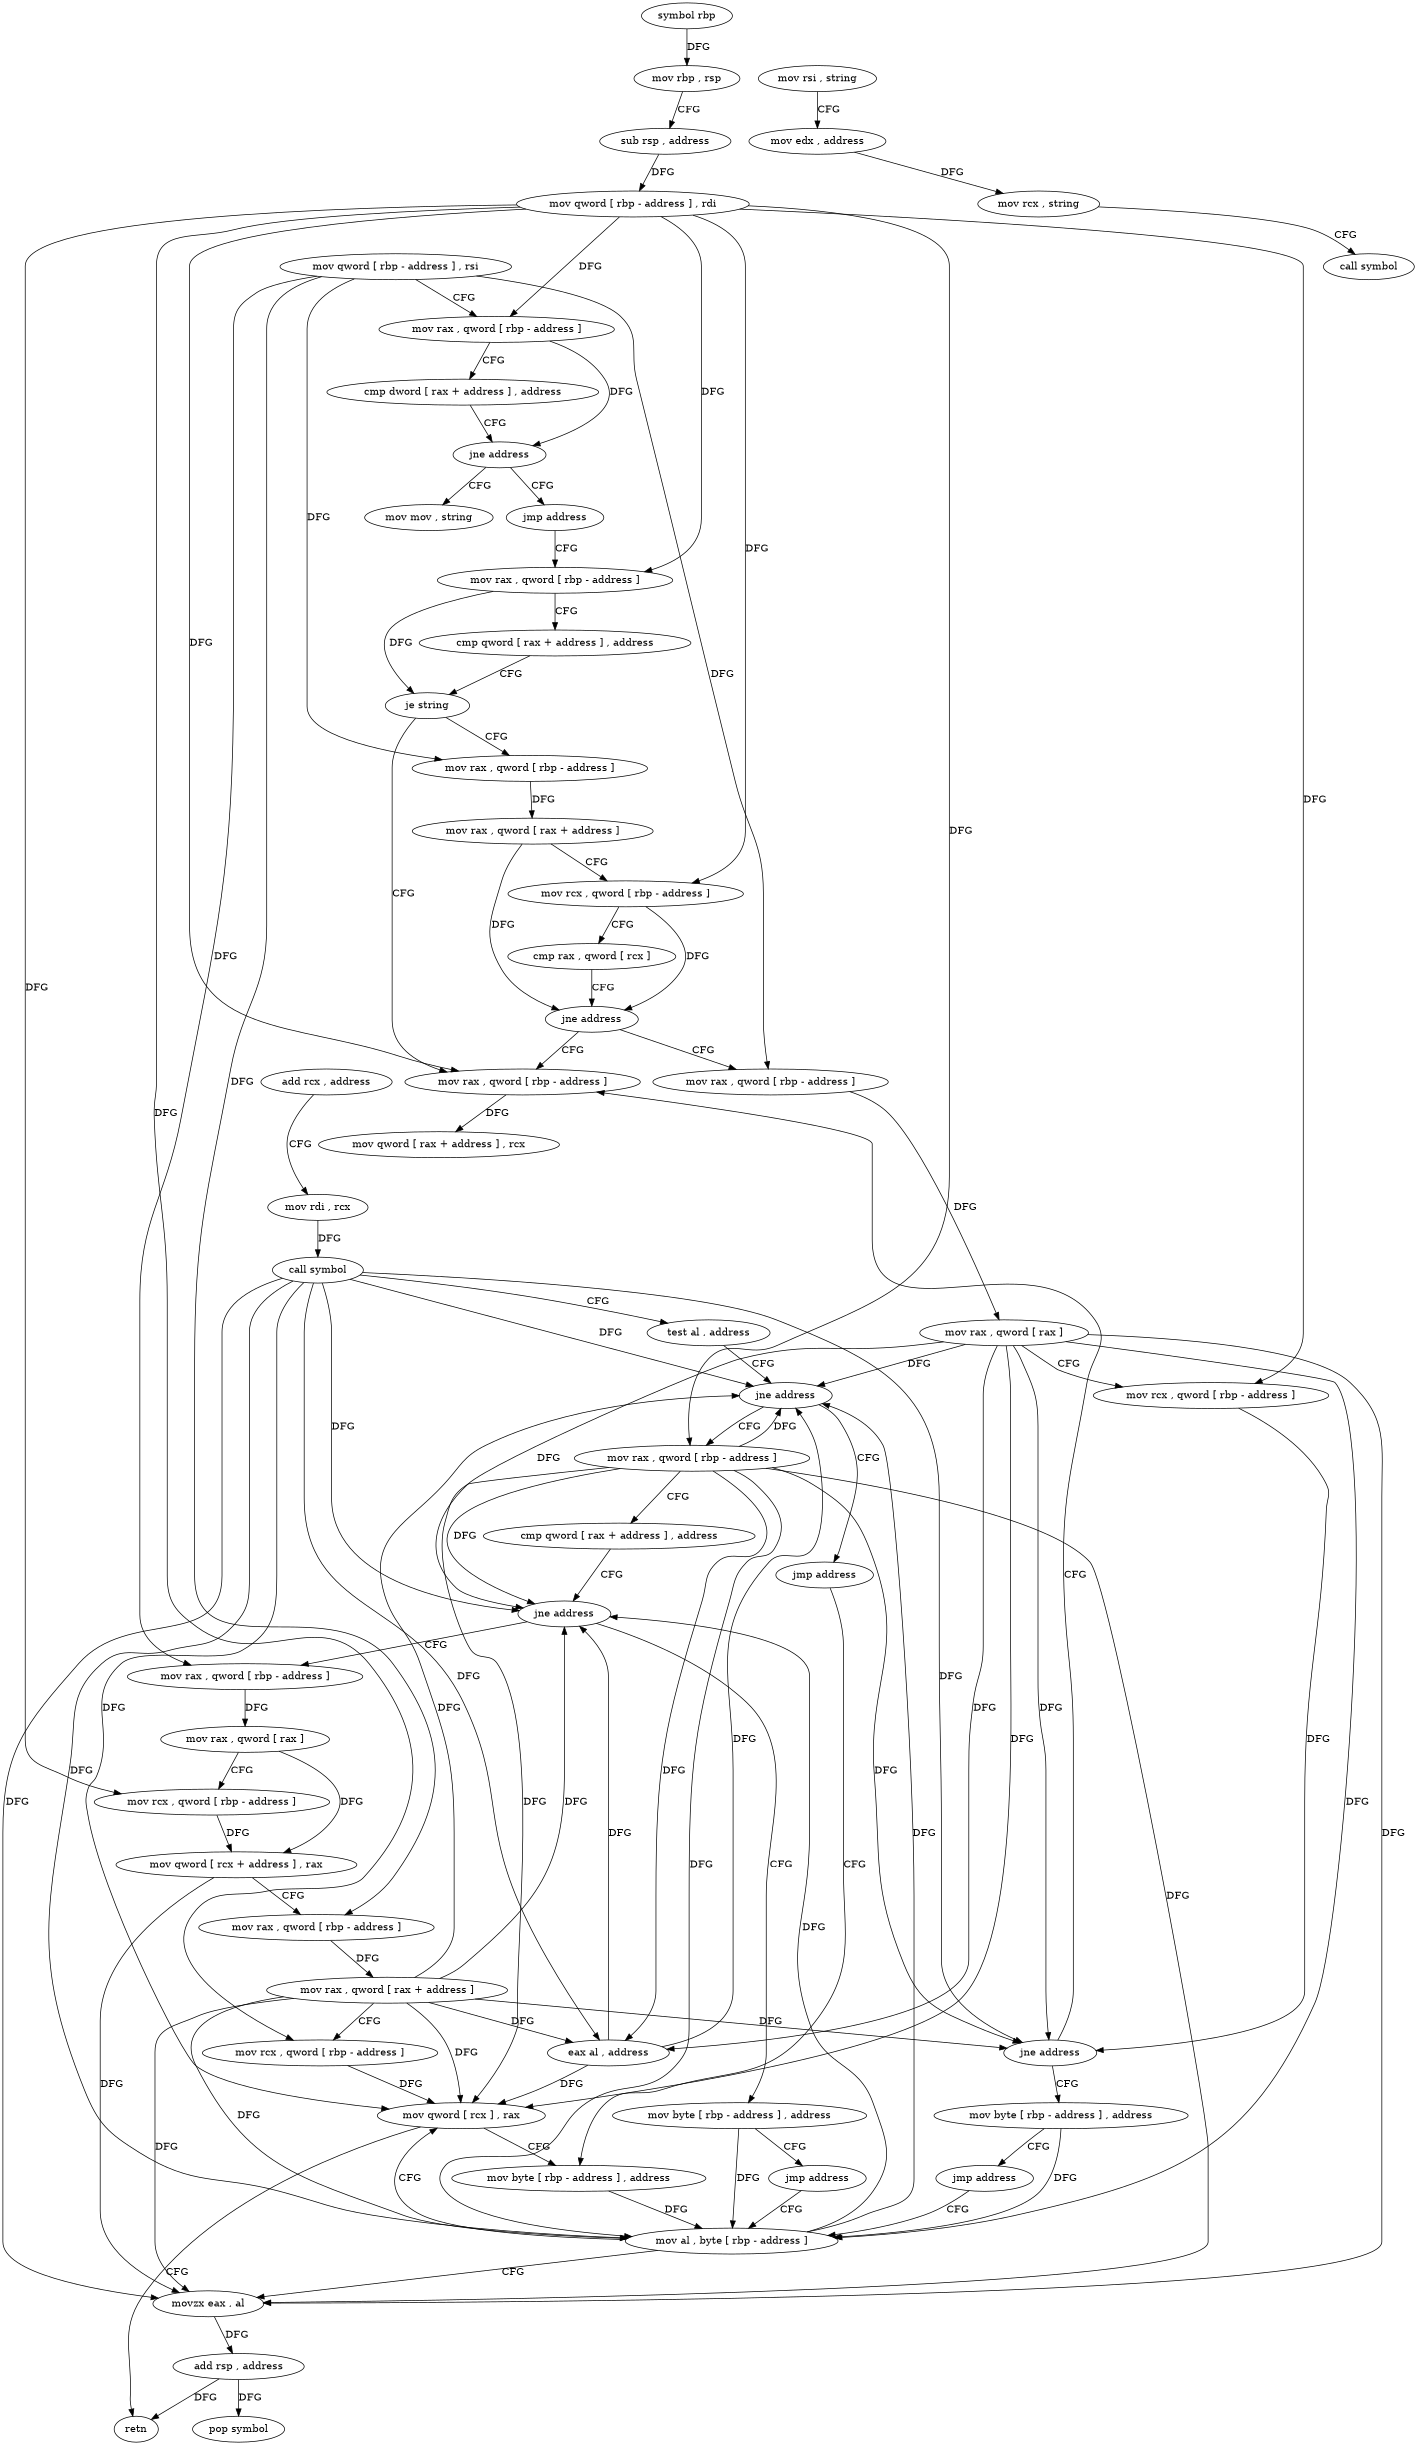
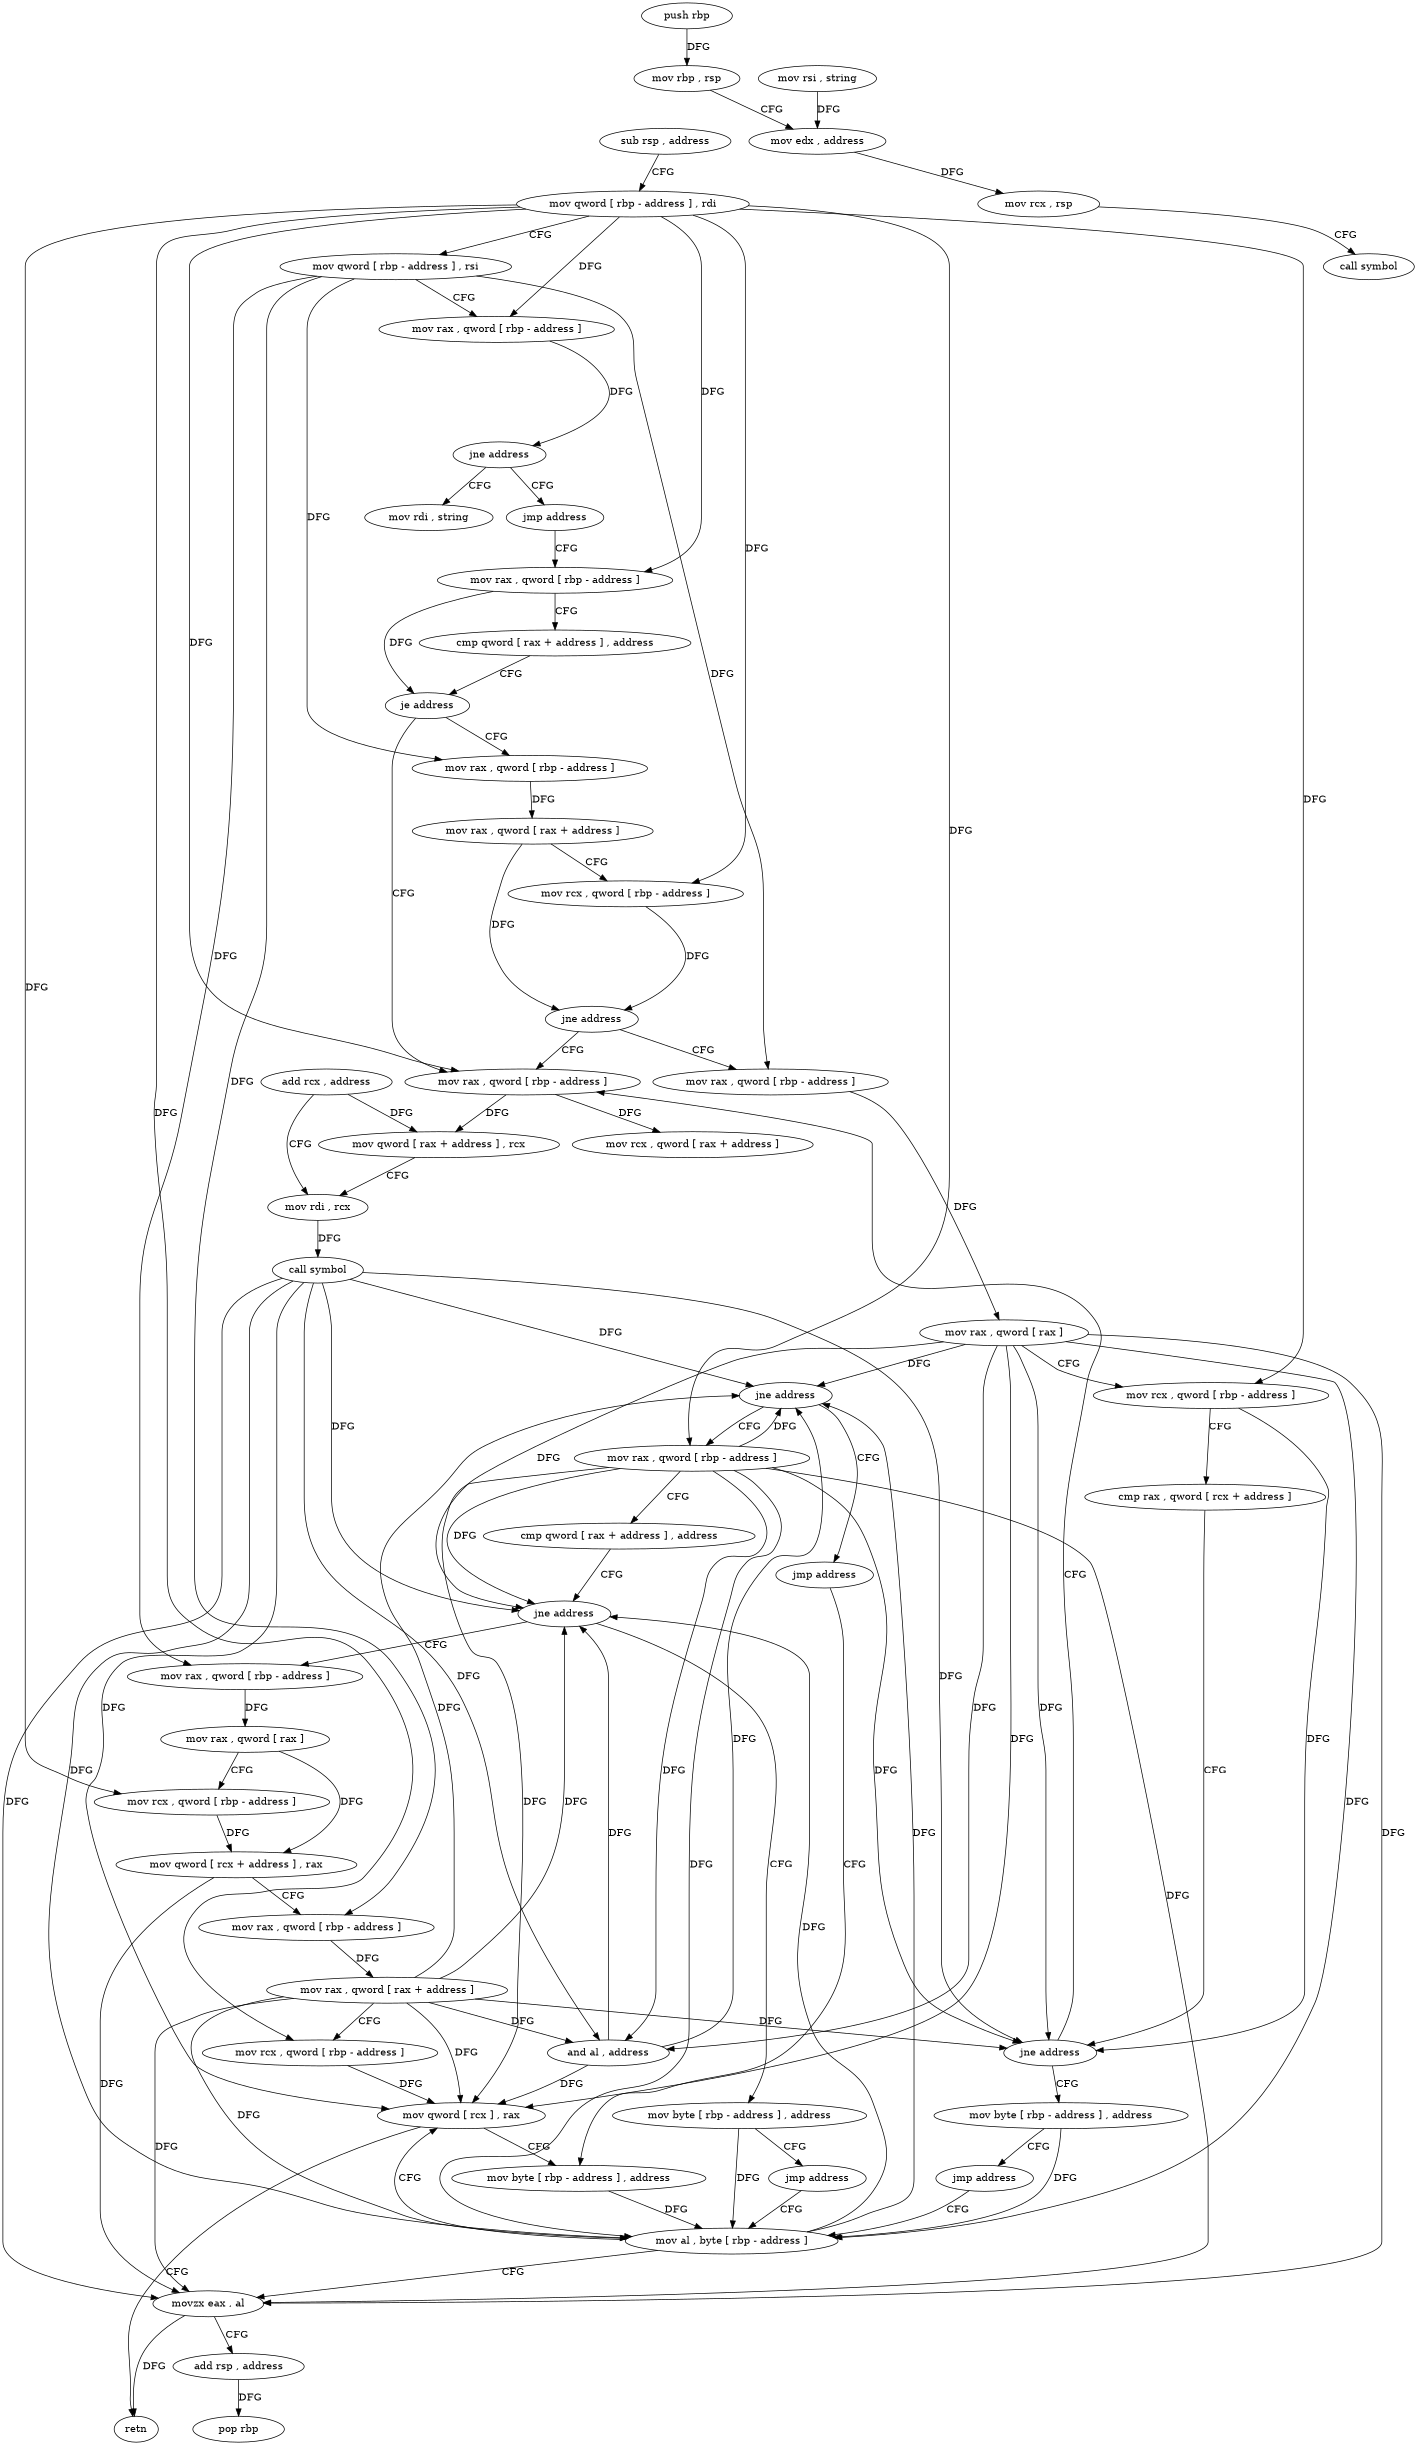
node "symbol rbp": label "symbol rbp" -> "push rbp"
edge "mov rbp , rsp" -> "sub rsp , address": now "mov rbp , rsp" -> "mov edx , address"
edge "mov rsi , string" -> "mov edx , address": label "CFG" -> "DFG"
edge "sub rsp , address" -> "mov qword [ rbp - address ] , rdi": label "DFG" -> "CFG"
node "mov rcx , string": label "mov rcx , string" -> "mov rcx , rsp"
edge "mov qword [ rbp - address ] , rdi" -> "mov qword [ rbp - address ] , rsi": added, label "CFG"
node "cmp dword [ rax + address ] , address": removed
node "mov mov , string": label "mov mov , string" -> "mov rdi , string"
node "je string": label "je string" -> "je address"
node "cmp rax , qword [ rcx ]": removed
edge "add rcx , address" -> "mov qword [ rax + address ] , rcx": added, label "DFG"
node "mov rcx , qword [ rax + address ]": added
edge "mov qword [ rax + address ] , rcx" -> "mov rdi , rcx": added, label "CFG"
node "test al , address": removed
node "cmp rax , qword [ rcx + address ]": added
node "eax al , address": label "eax al , address" -> "and al , address"
edge "movzx eax , al" -> "add rsp , address": label "DFG" -> "CFG"
edge "add rsp , address" -> "retn": now "movzx eax , al" -> "retn"
node "pop symbol": label "pop symbol" -> "pop rbp"
